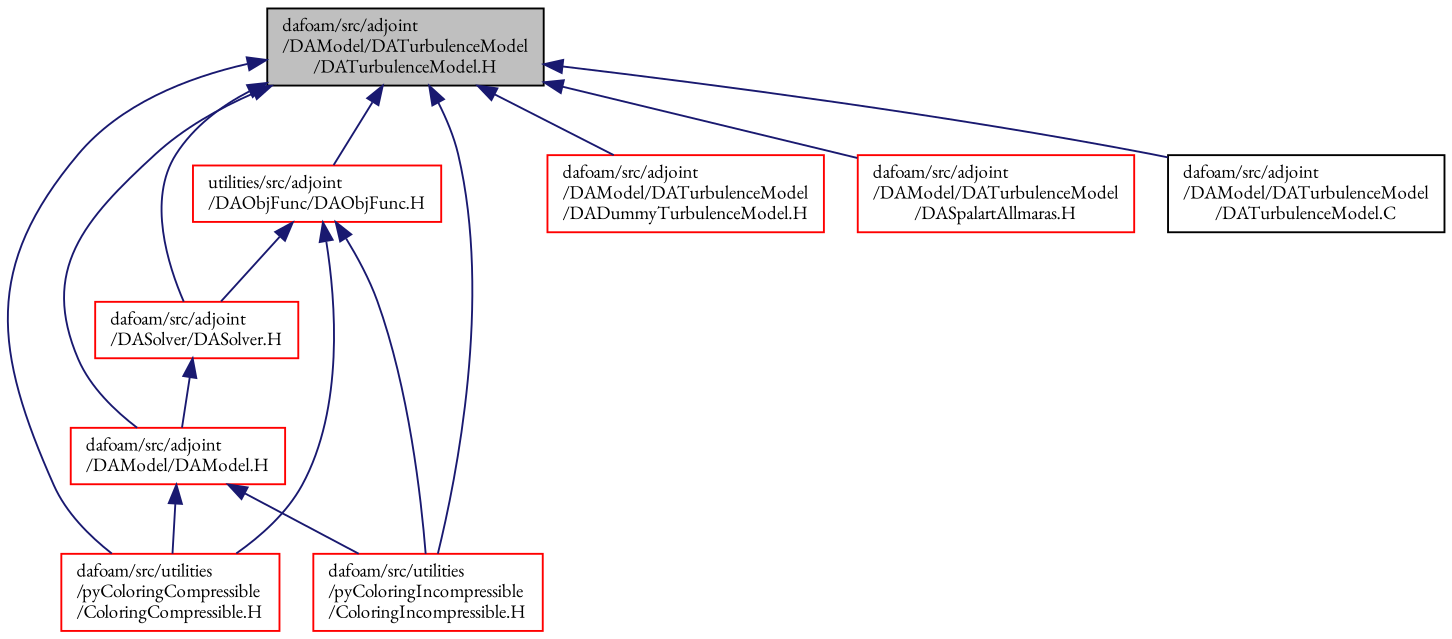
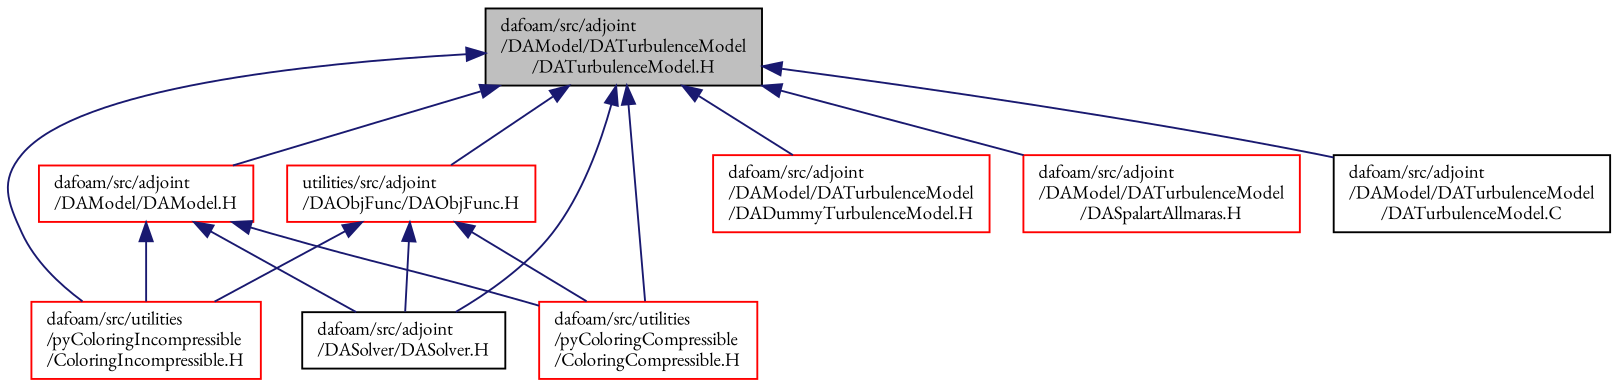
node "dafoam/src/adjoint /DASolver/DASolver.H": color red -> black
edge "dafoam/src/adjoint /DAModel/DAModel.H" -> "dafoam/src/adjoint /DASolver/DASolver.H": reversed
